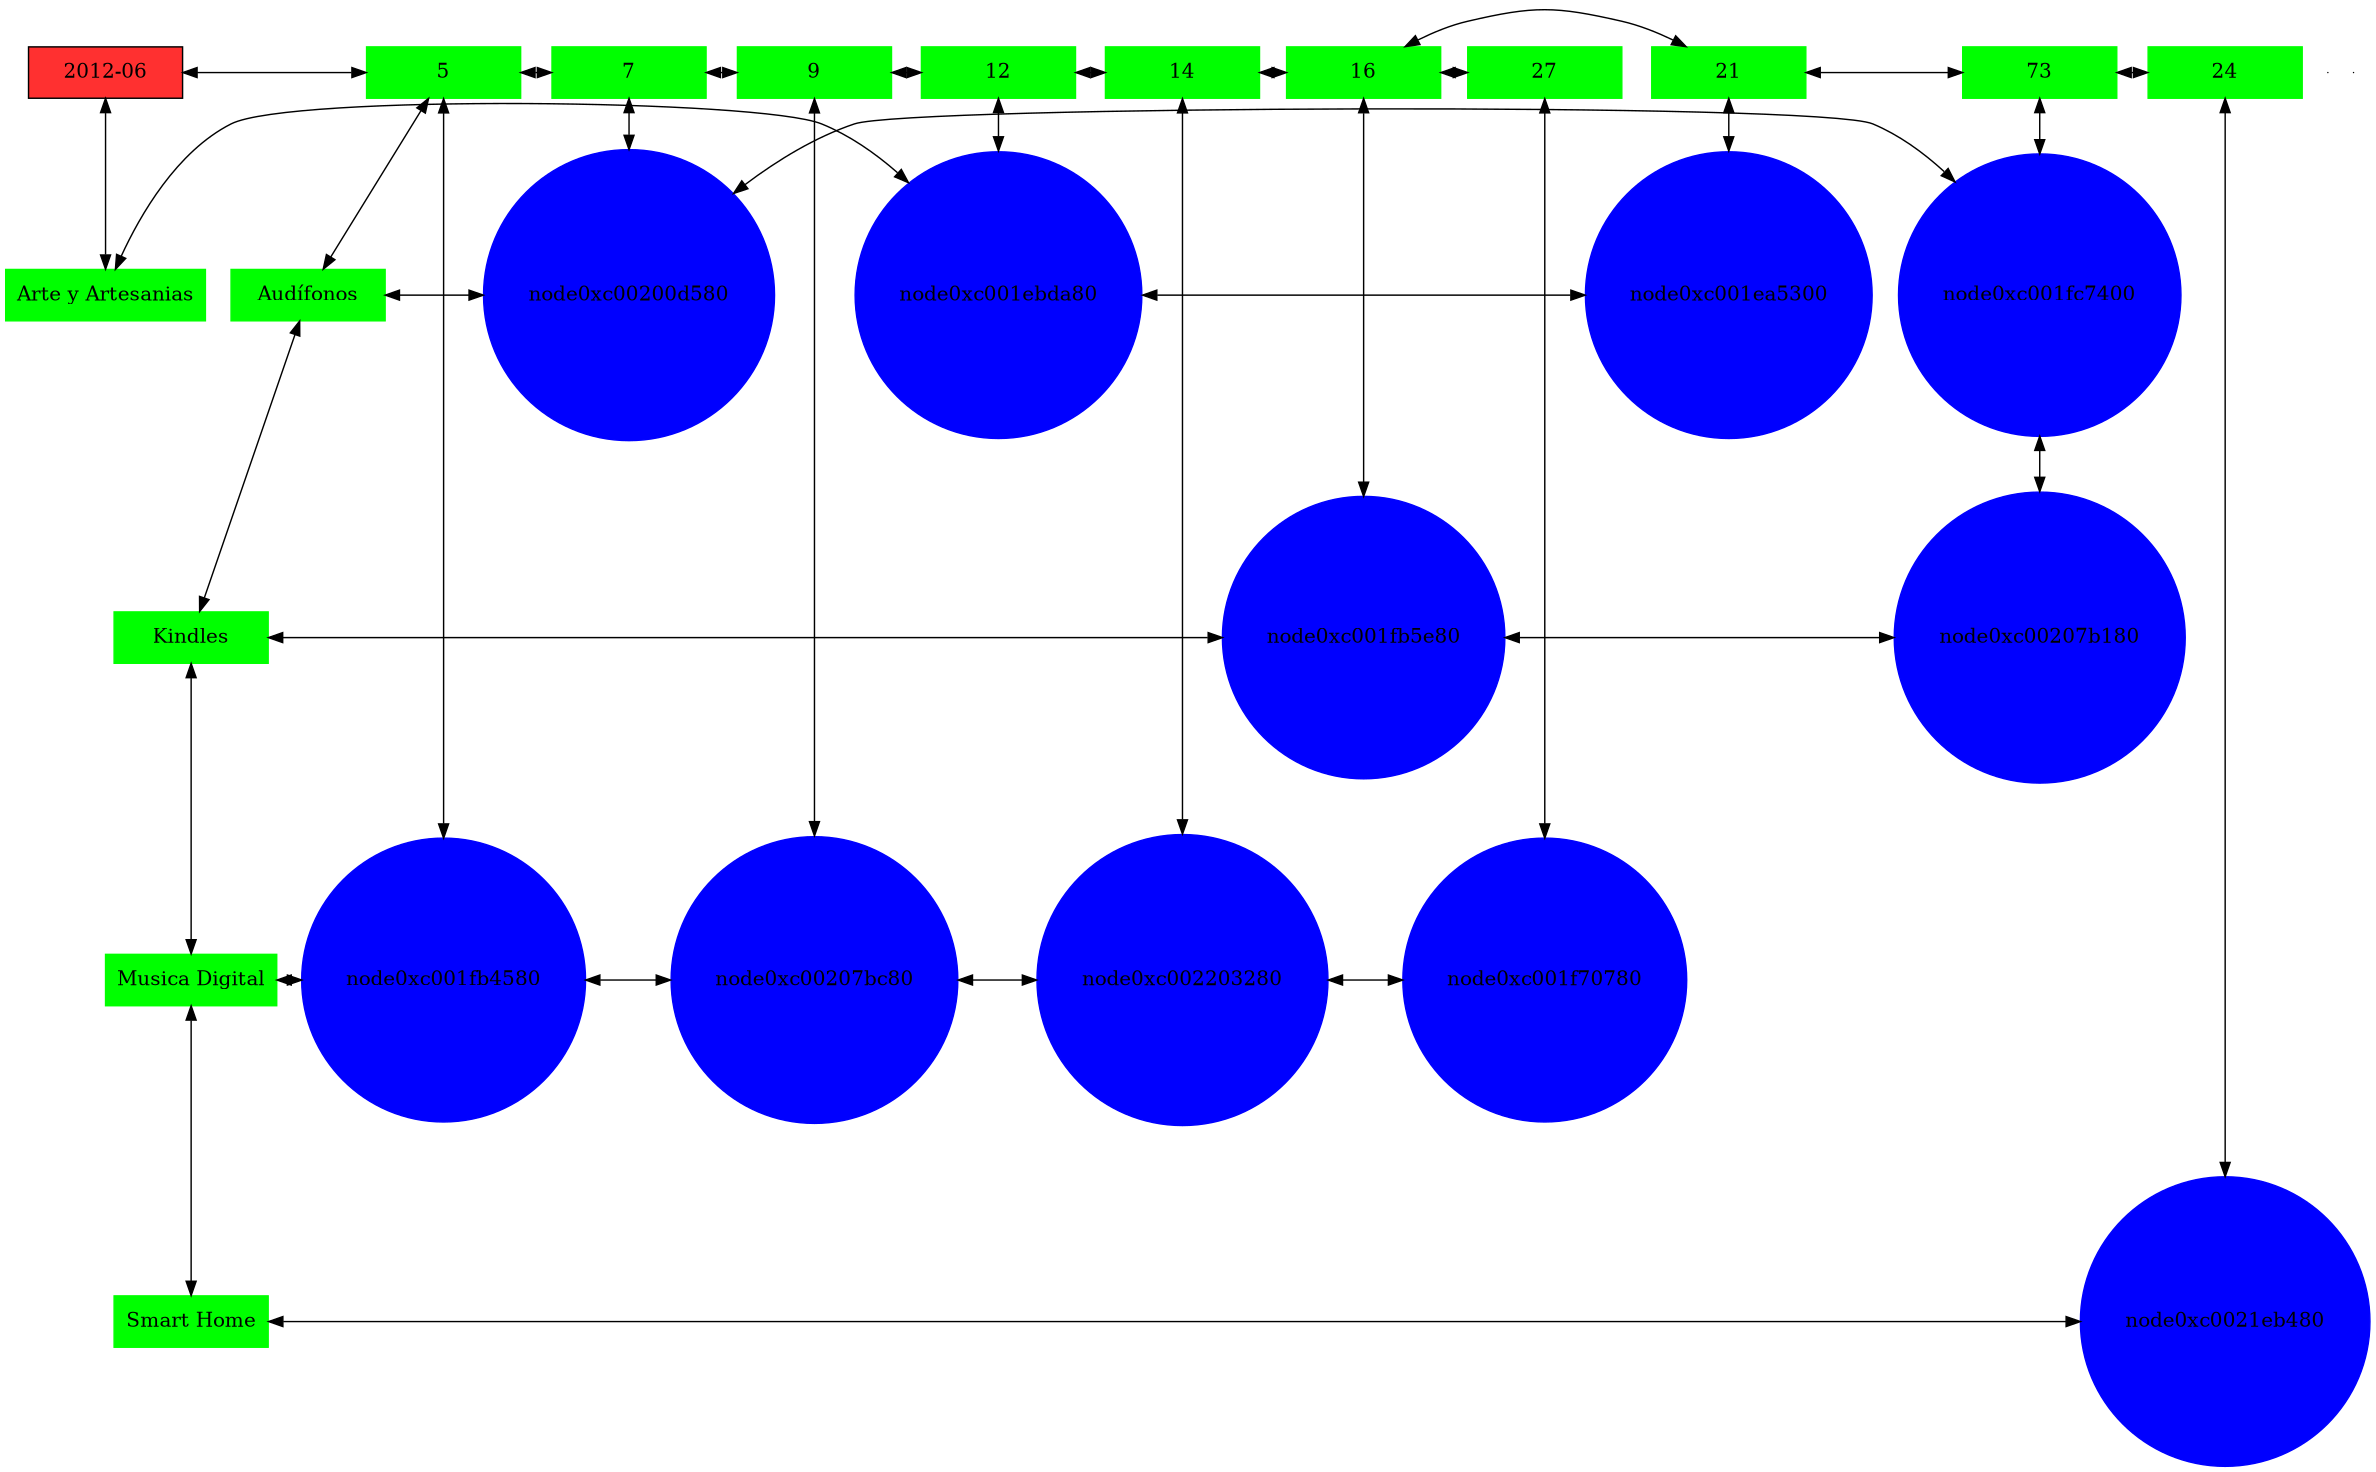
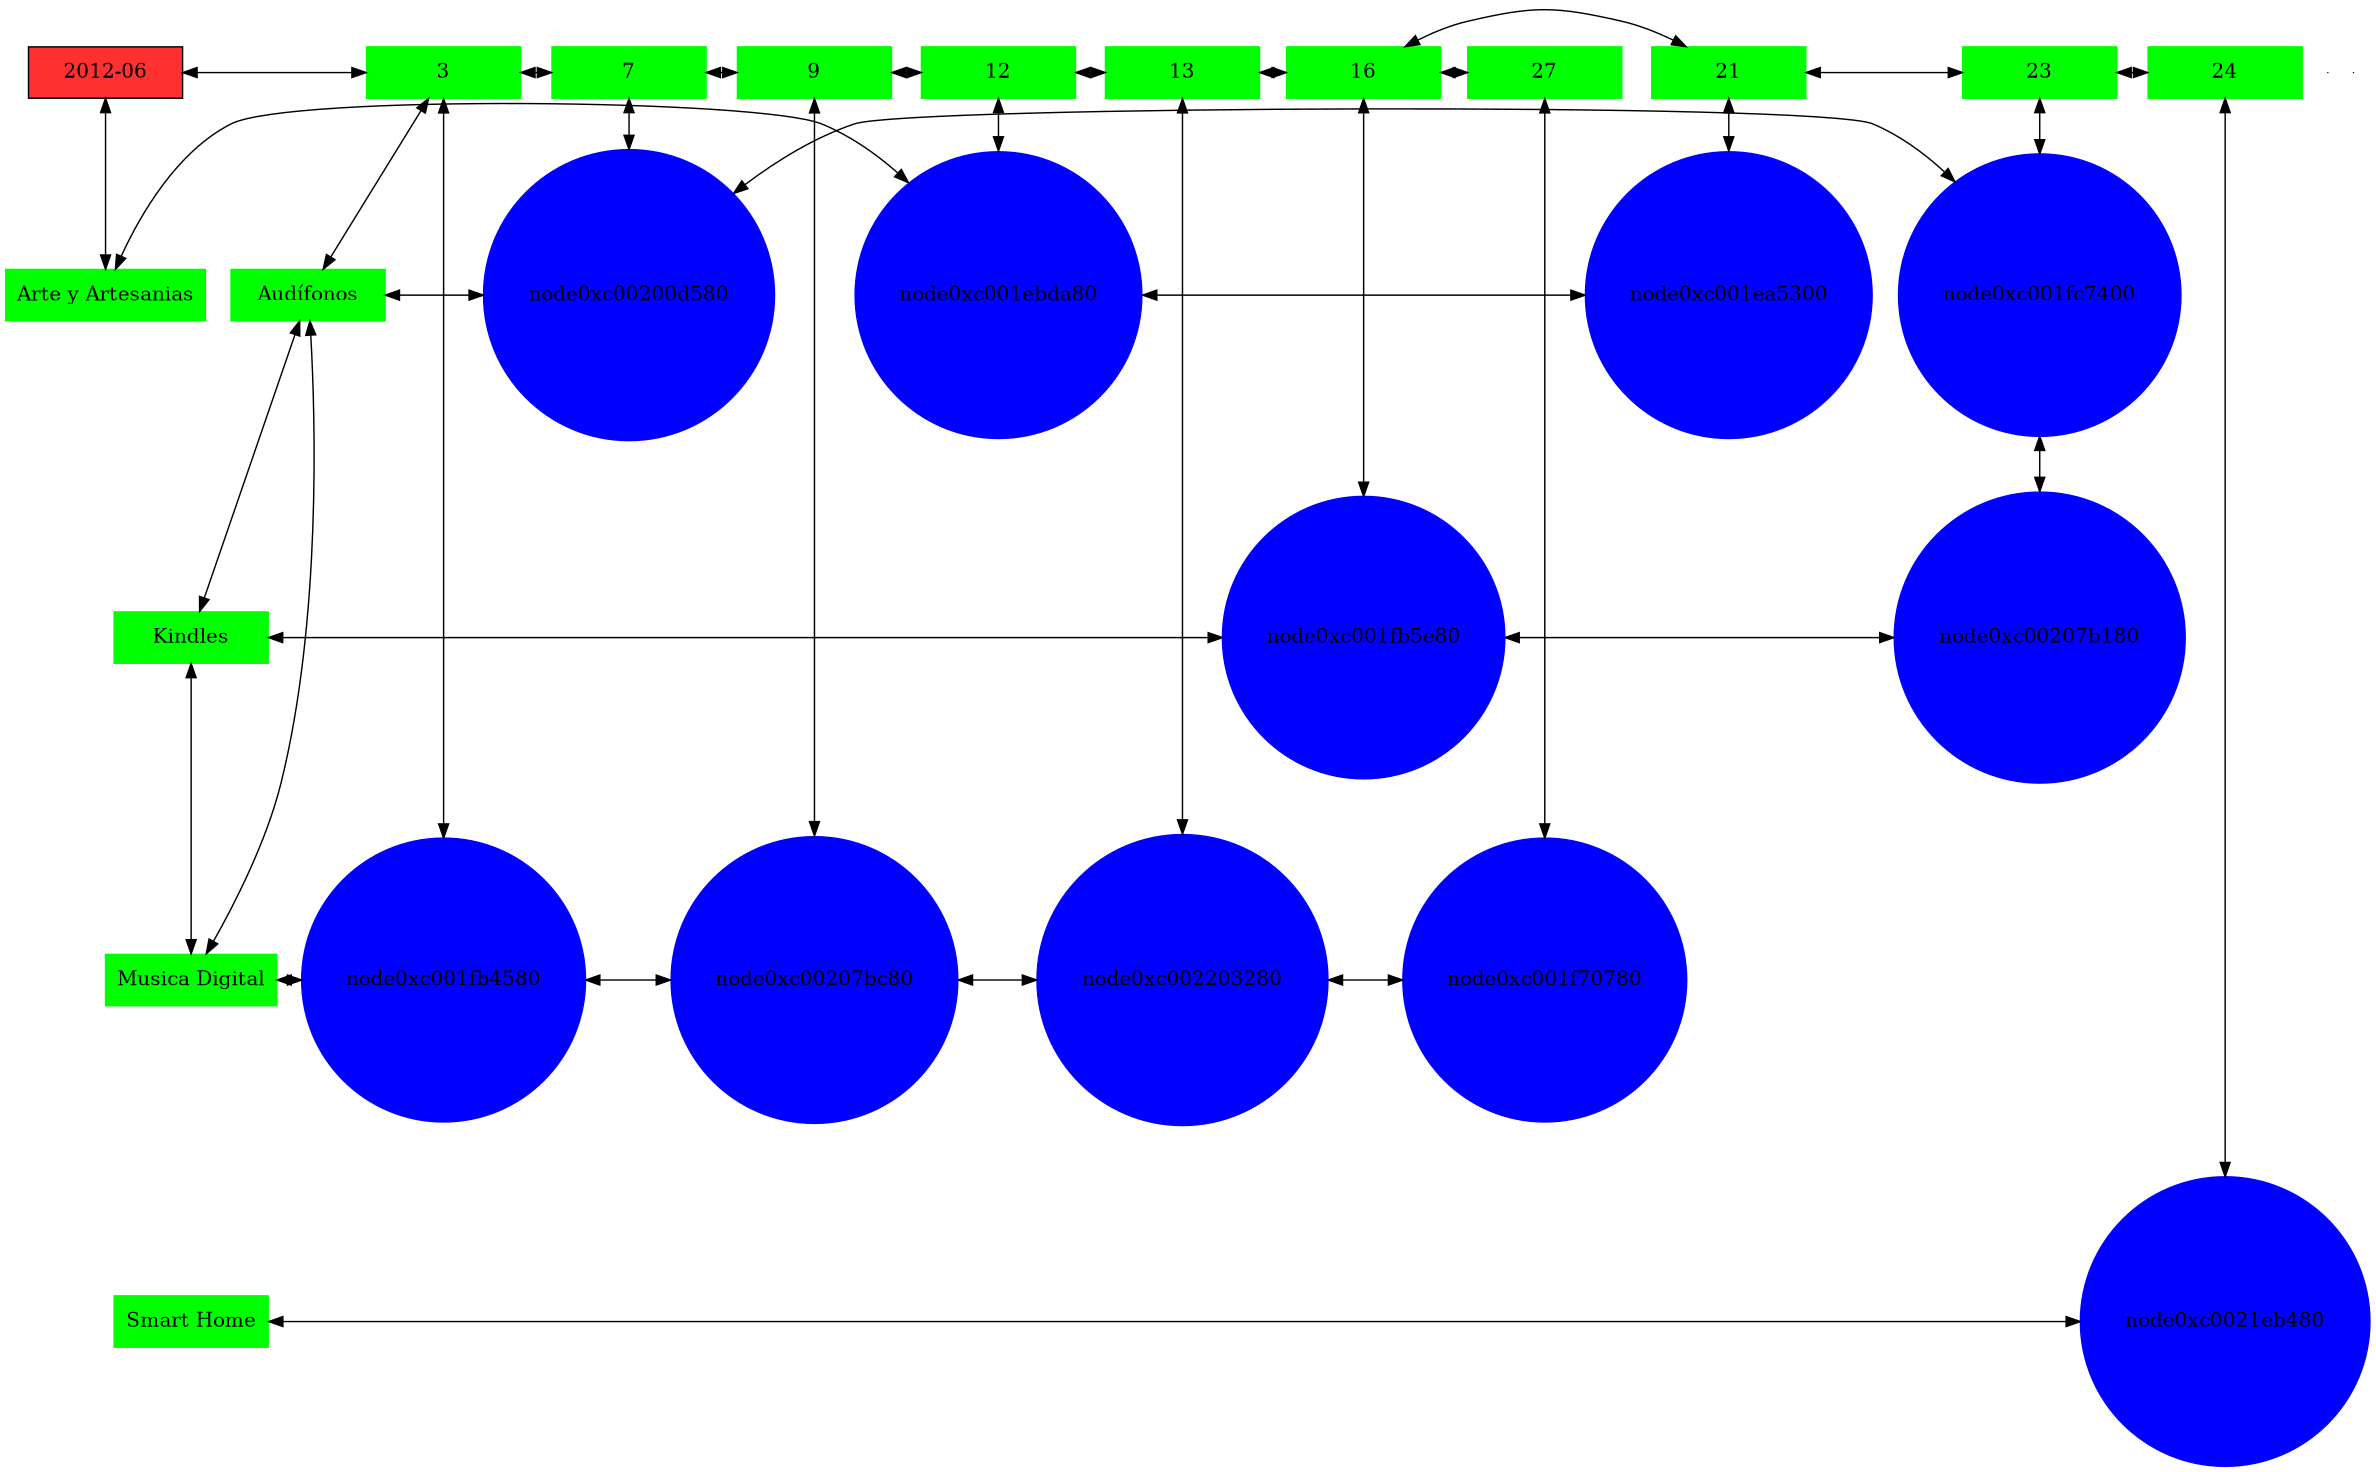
node "5": label "5" -> "3"
node "14": label "14" -> "13"
node "73": label "73" -> "23"
edge "Musica Digital" -- "Smart Home": now "Musica Digital" -- "Audífonos"
